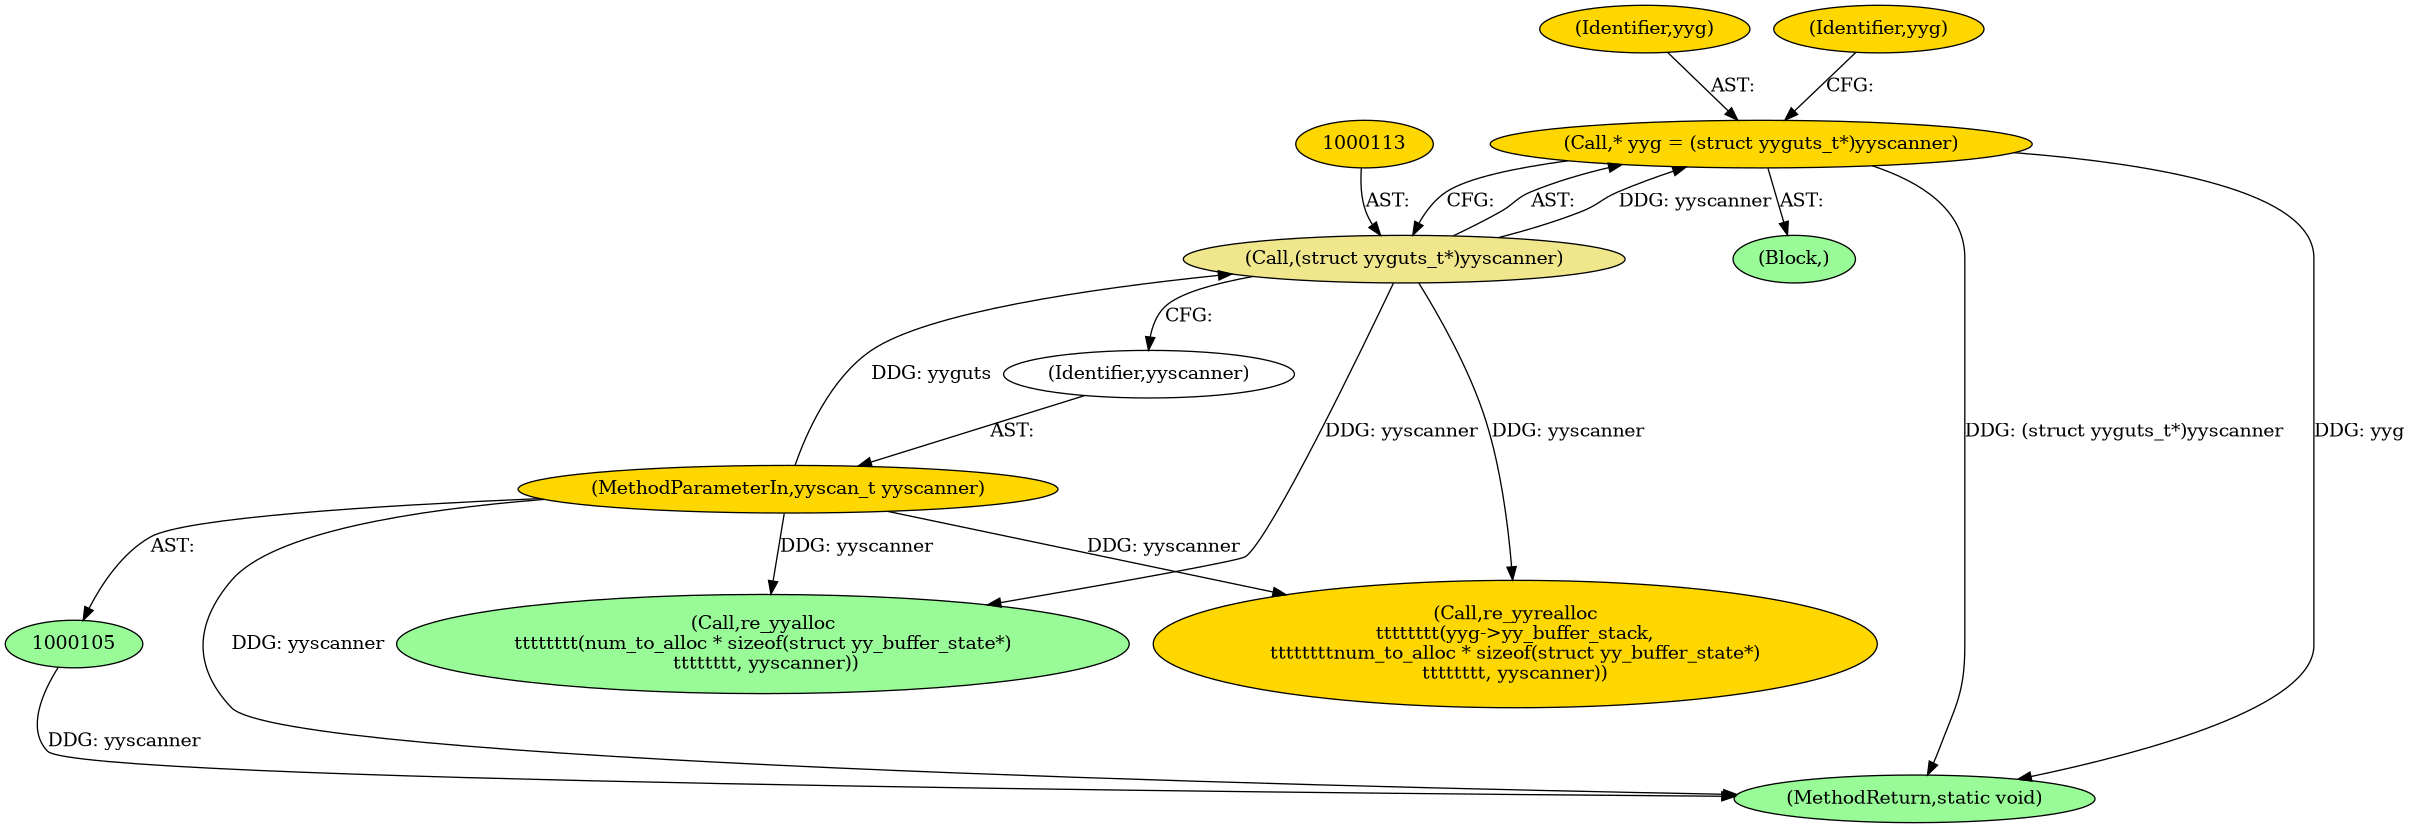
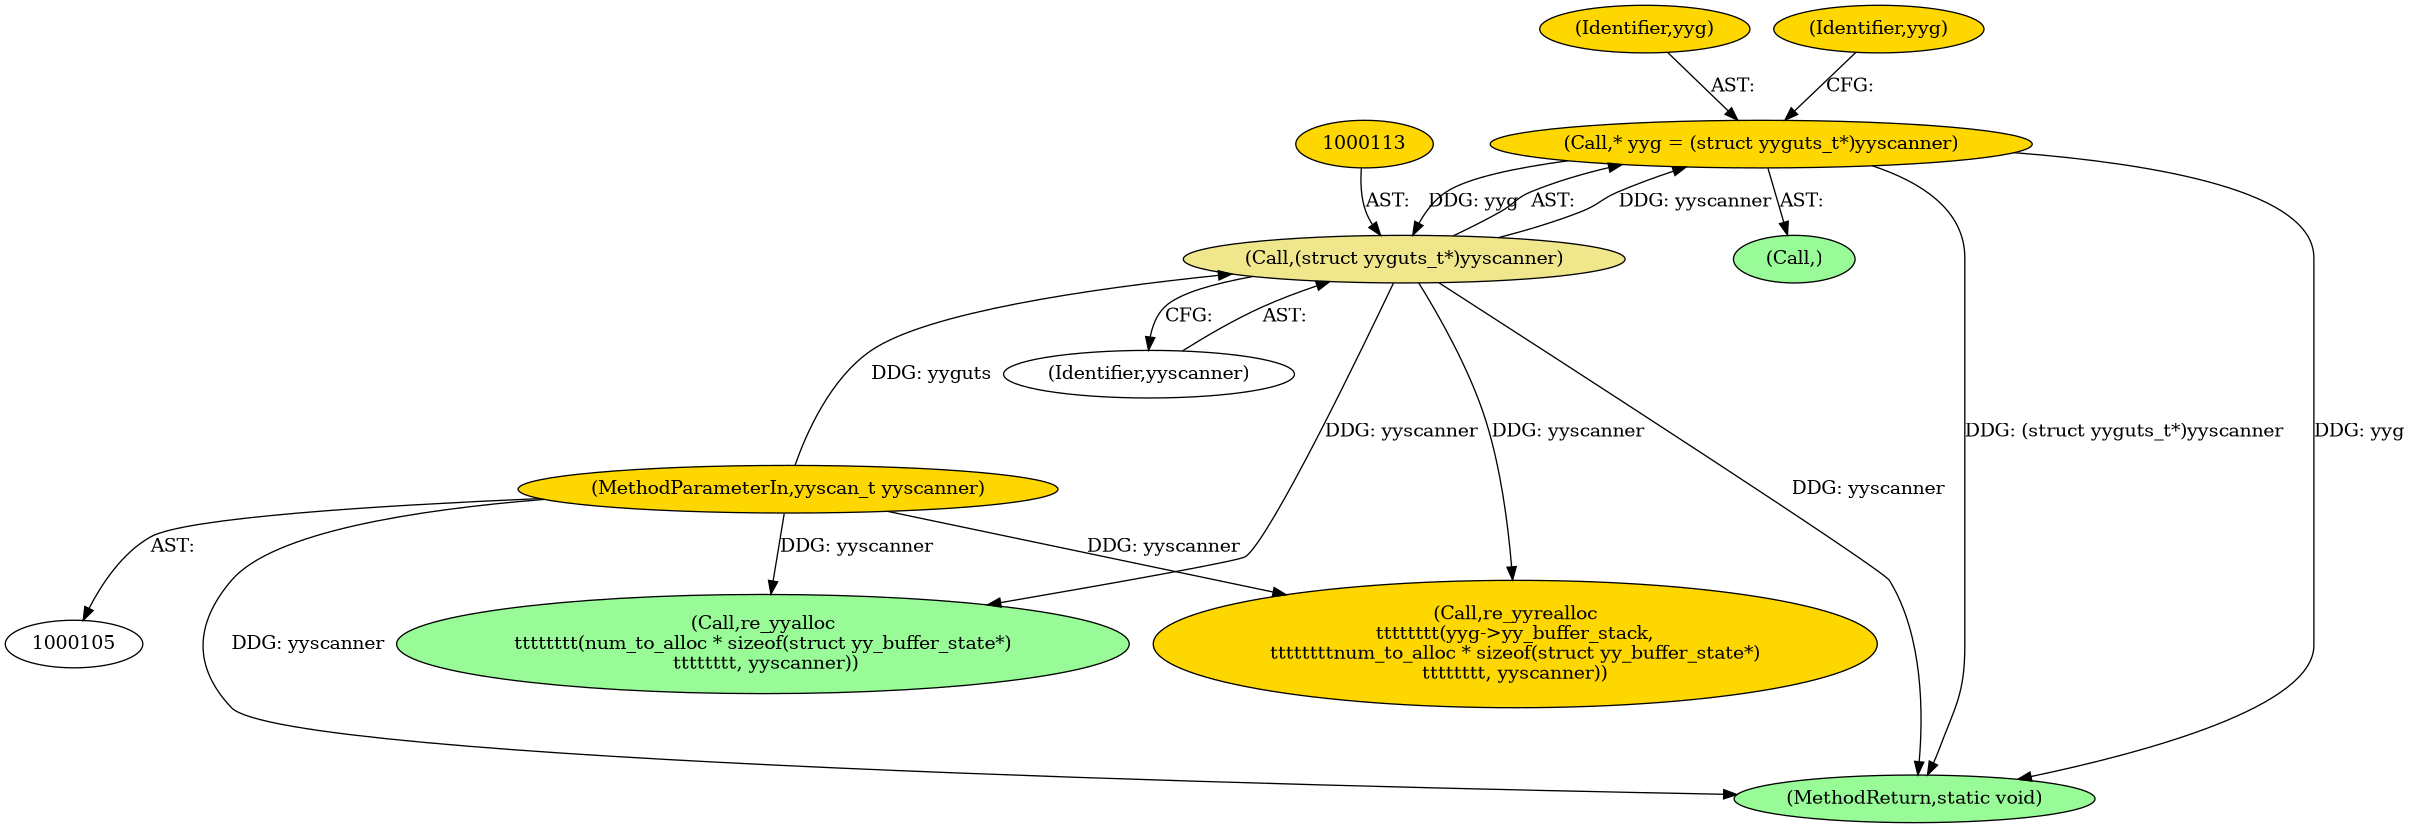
edge "(Call,* yyg = (struct yyguts_t*)yyscanner)" -> "(Call,(struct yyguts_t*)yyscanner)": label "CFG: " -> "DDG: yyg"
node "(Block,)": label "(Block,)" -> "(Call,)"
edge "(Identifier,yyscanner)" -> "(MethodParameterIn,yyscan_t yyscanner)": now "(Identifier,yyscanner)" -> "(Call,(struct yyguts_t*)yyscanner)"
node "1000105": fillcolor palegreen -> white
edge "1000105" -> "(MethodReturn,static void)": now "(Call,(struct yyguts_t*)yyscanner)" -> "(MethodReturn,static void)"
